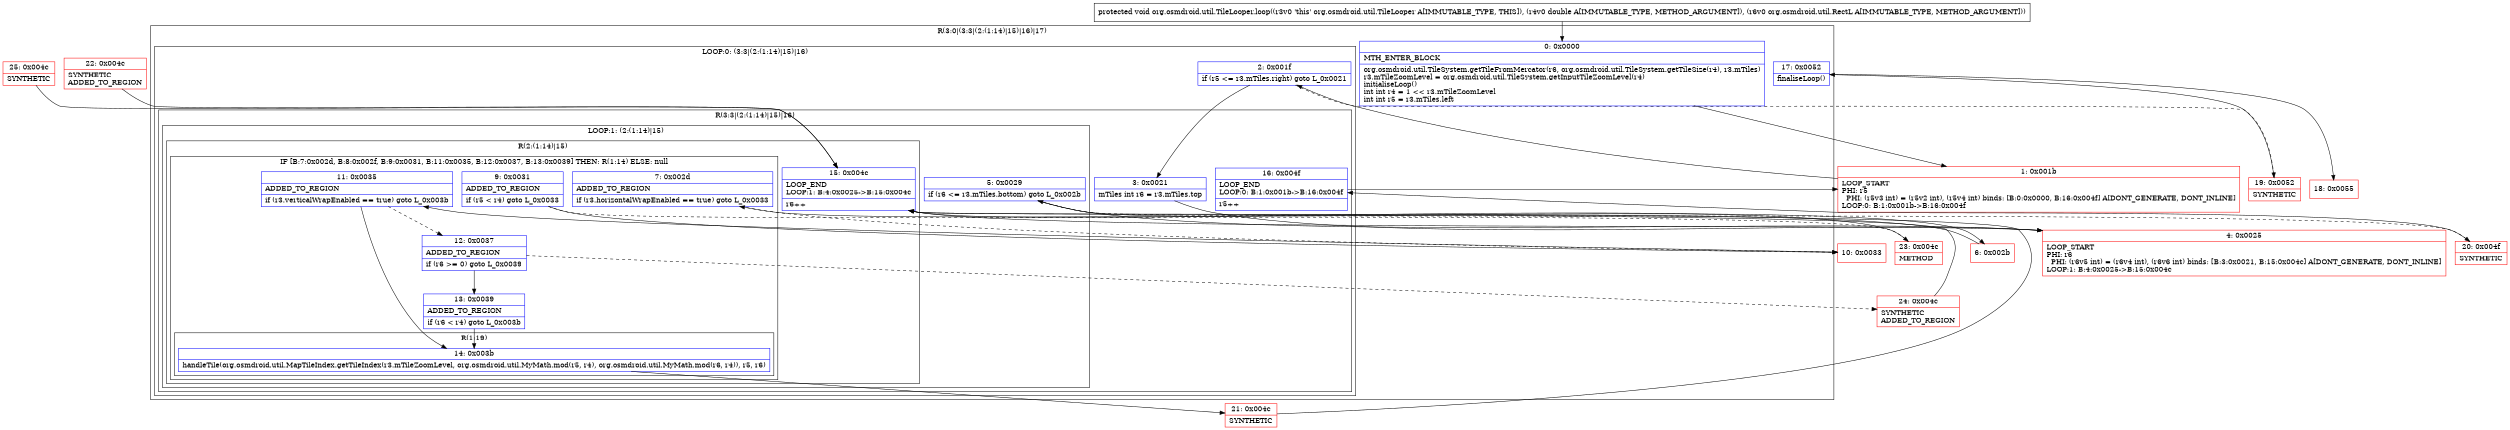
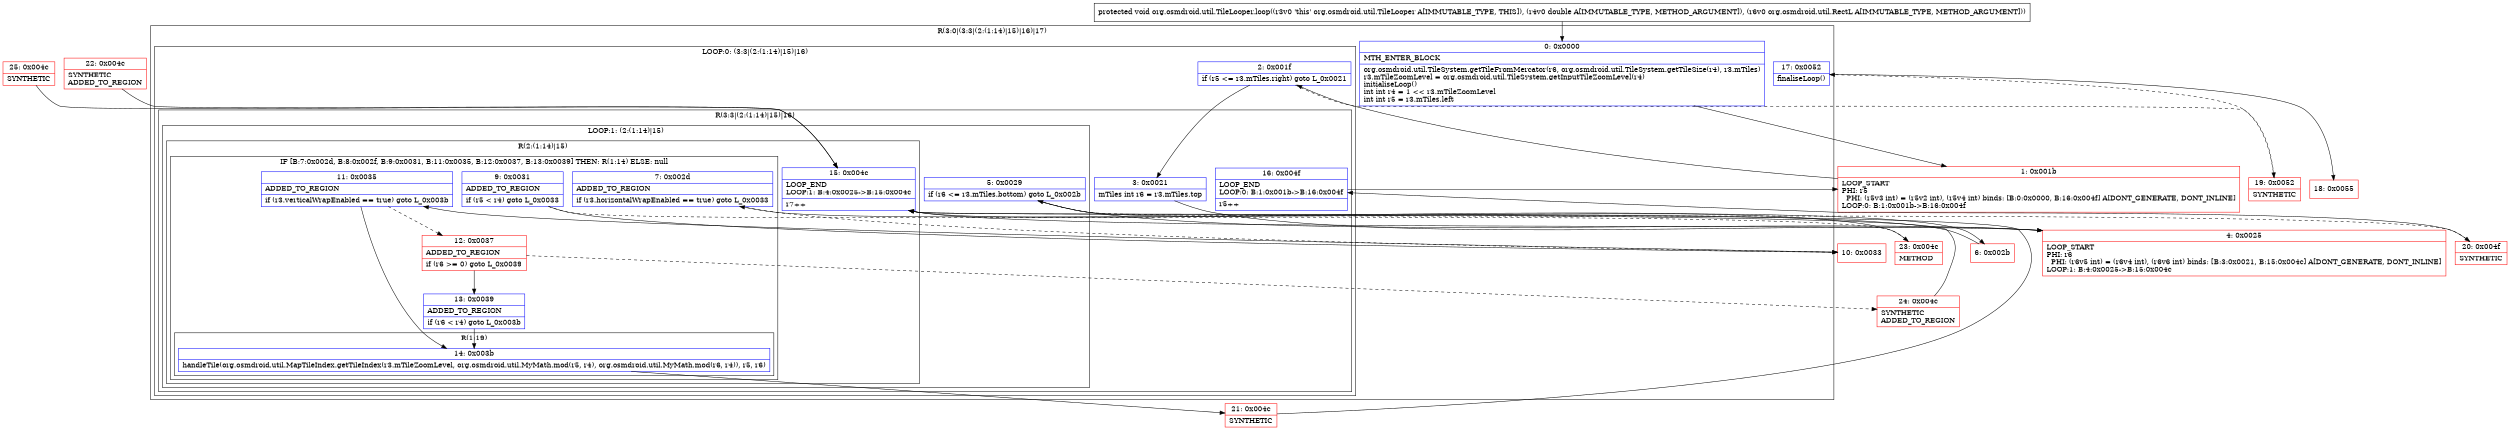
edge "19: 0x0052" -> "17: 0x0052": style solid -> dashed
node "15: 0x004c": text "r6++" -> "r7++"
node "12: 0x0037": color blue -> red
